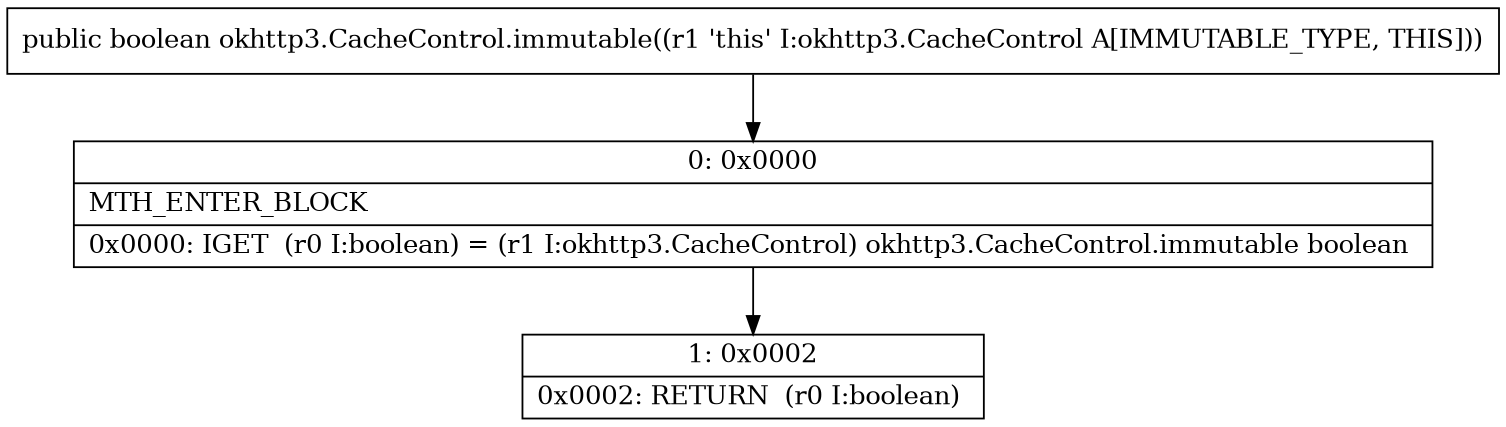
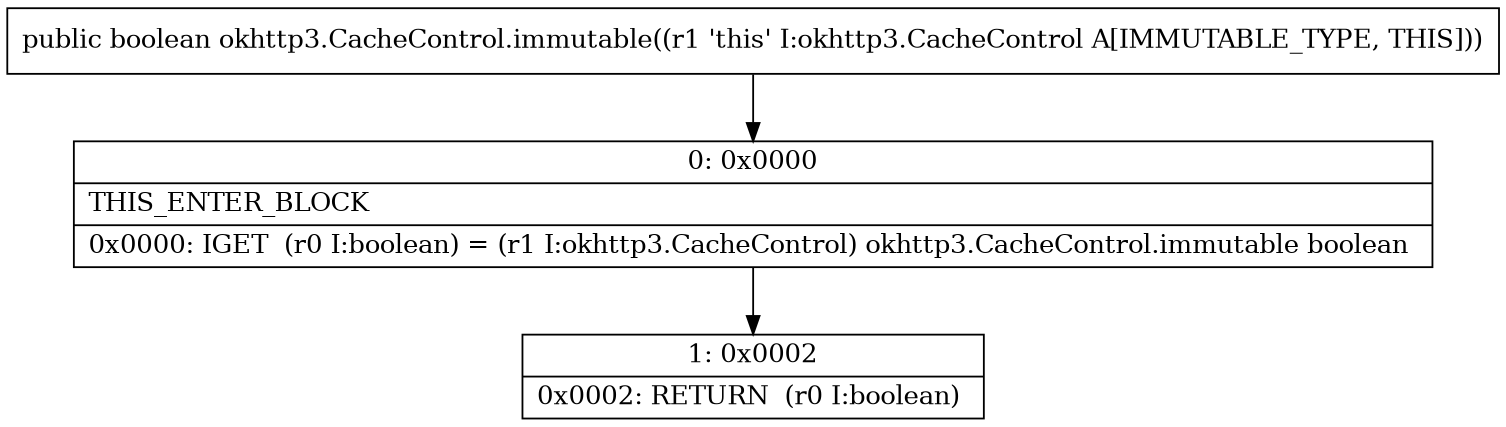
node "0: 0x0000": text "MTH_ENTER_BLOCK" -> "THIS_ENTER_BLOCK"
